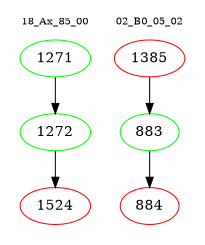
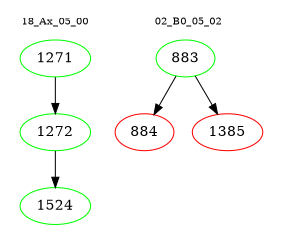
cluster "18_Ax_85_00": label "18_Ax_85_00" -> "18_Ax_05_00"
edge "1385" -> "883": reversed
node "1524": color red -> green
